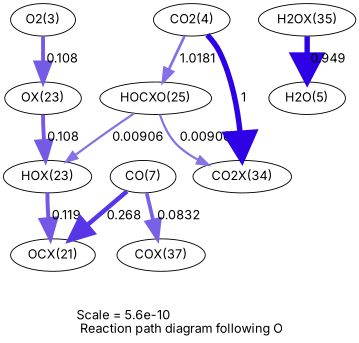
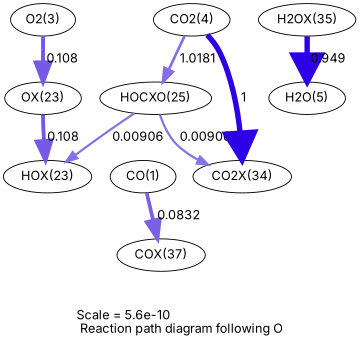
node "CO(7)": label "CO(7)" -> "CO(1)"
node "OCX(21)": removed
